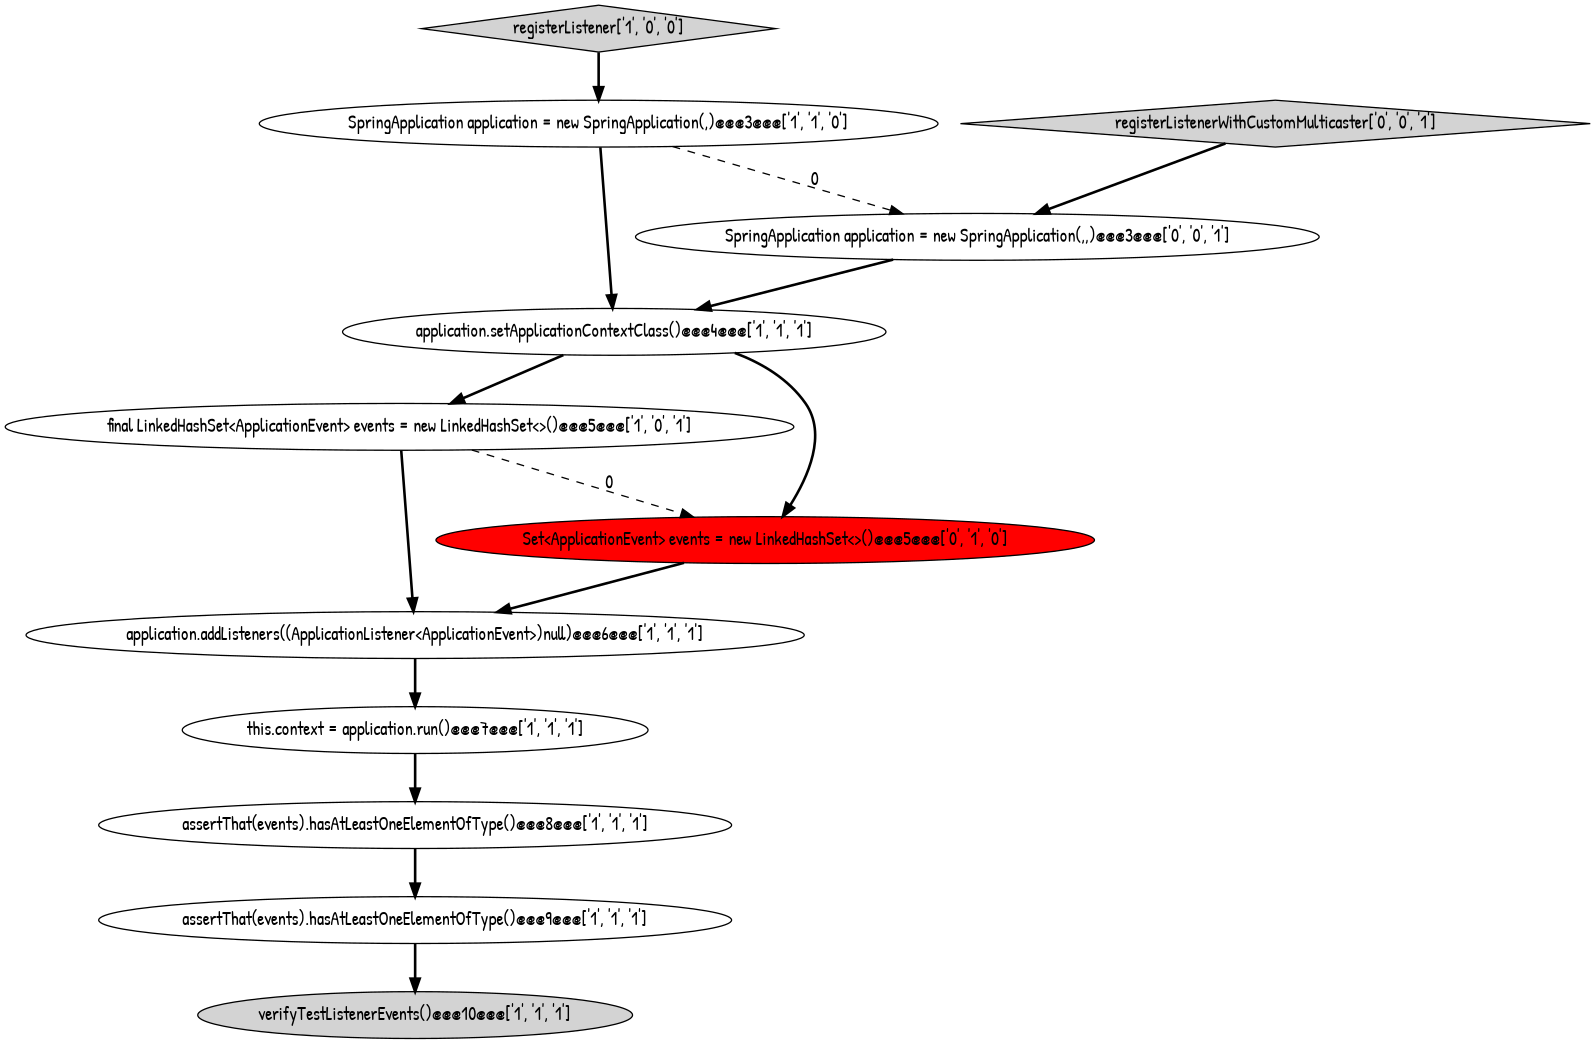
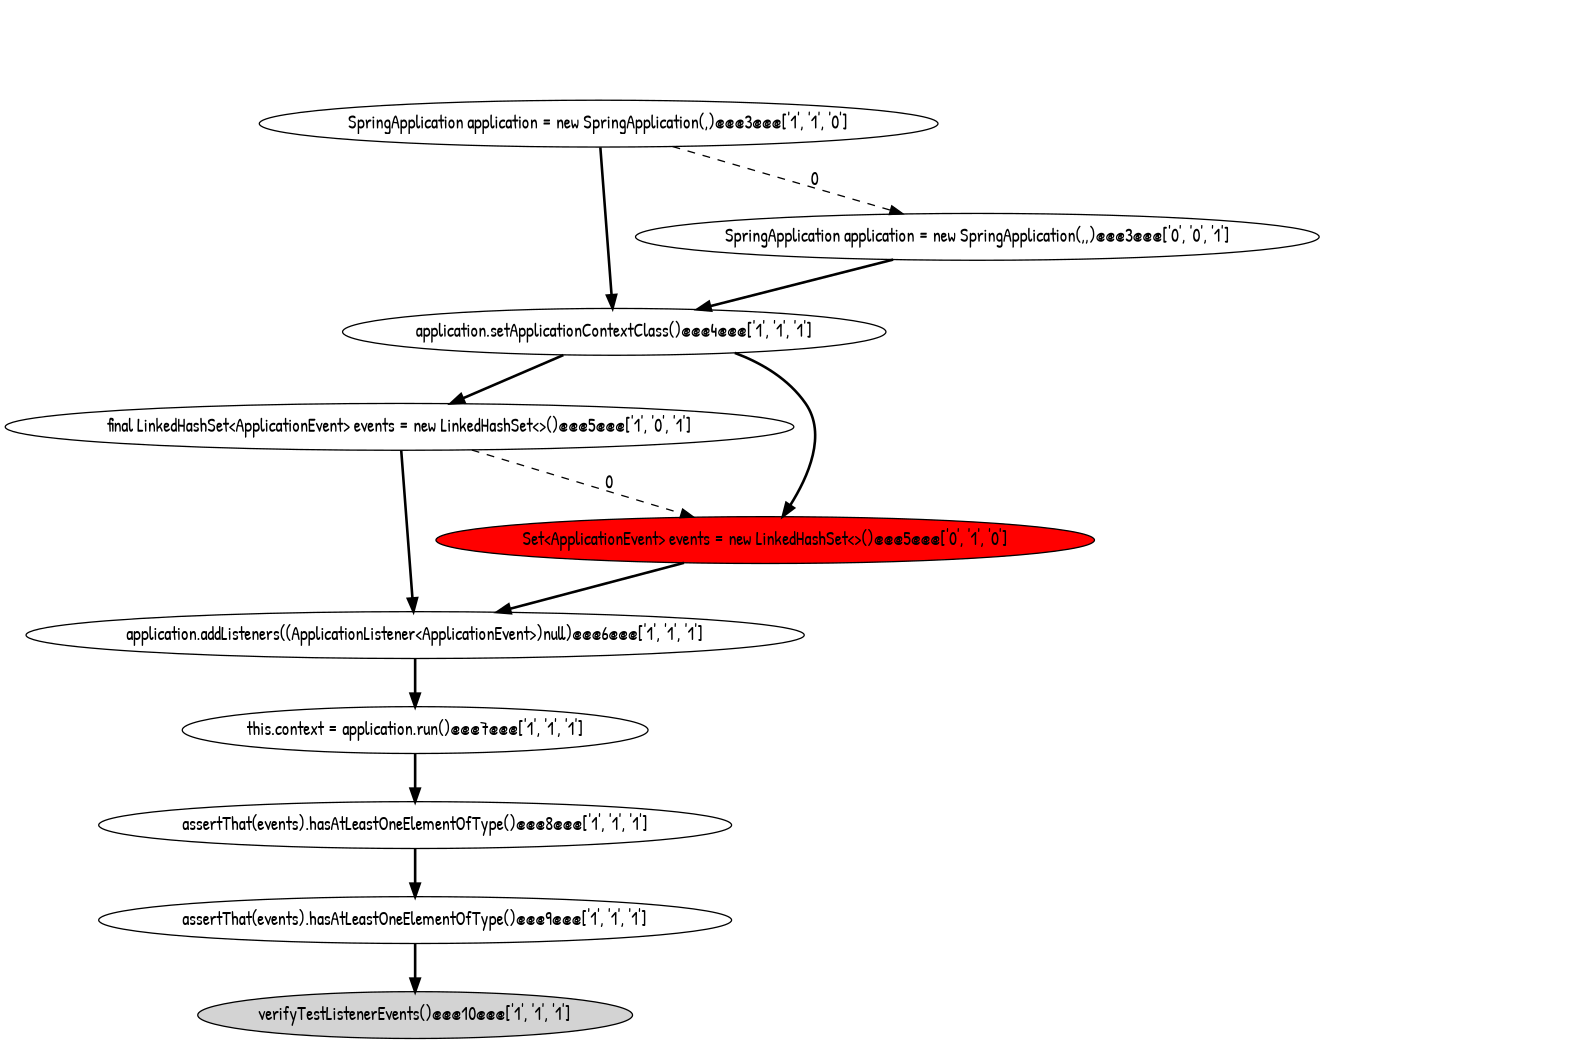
node "registerListener['1', '0', '0']": removed
node "registerListenerWithCustomMulticaster['0', '0', '1']": removed
